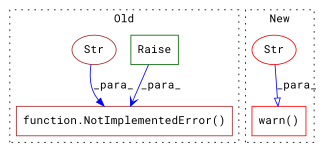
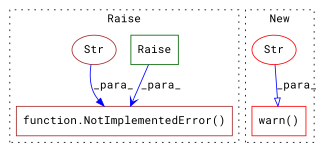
cluster "Old": label "Old" -> "Raise"
